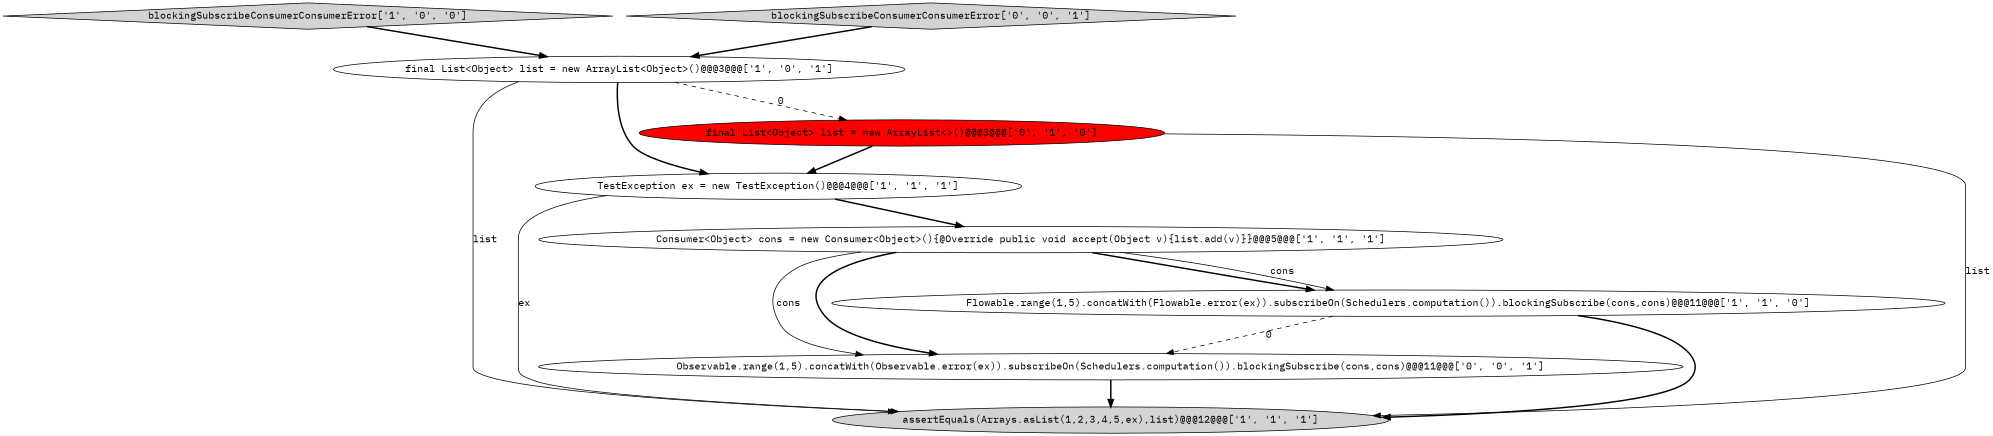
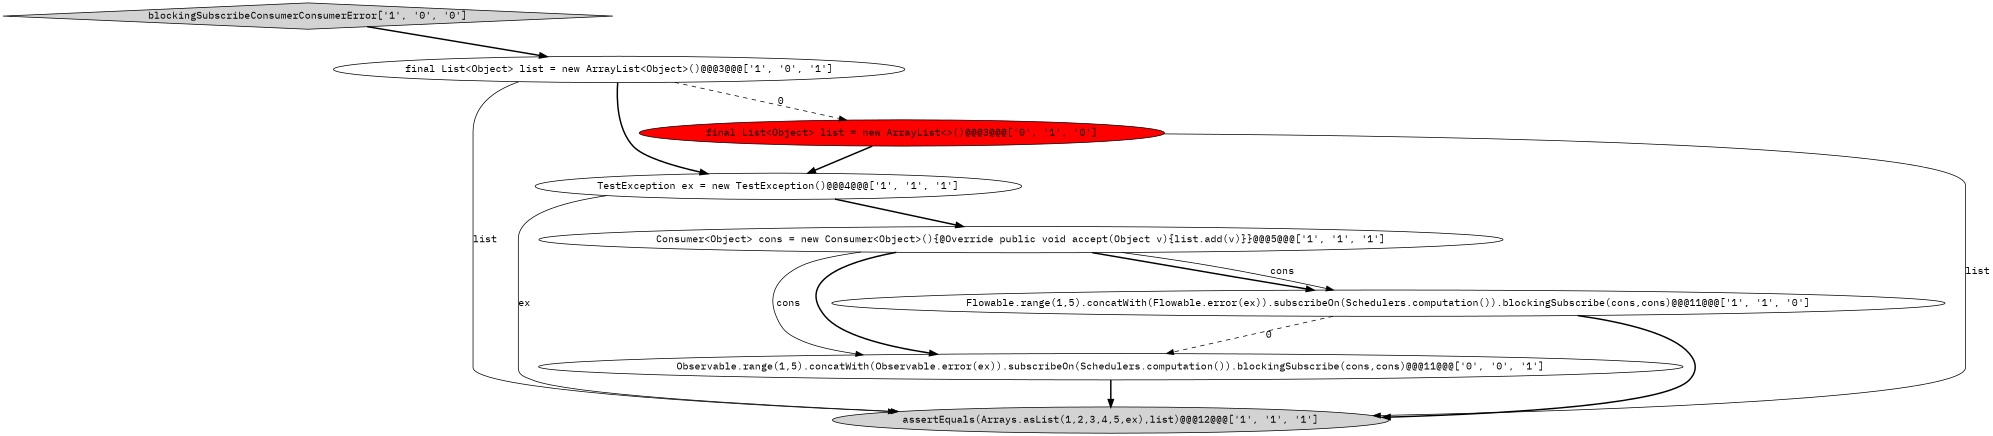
node "blockingSubscribeConsumerConsumerError['0', '0', '1']": removed
